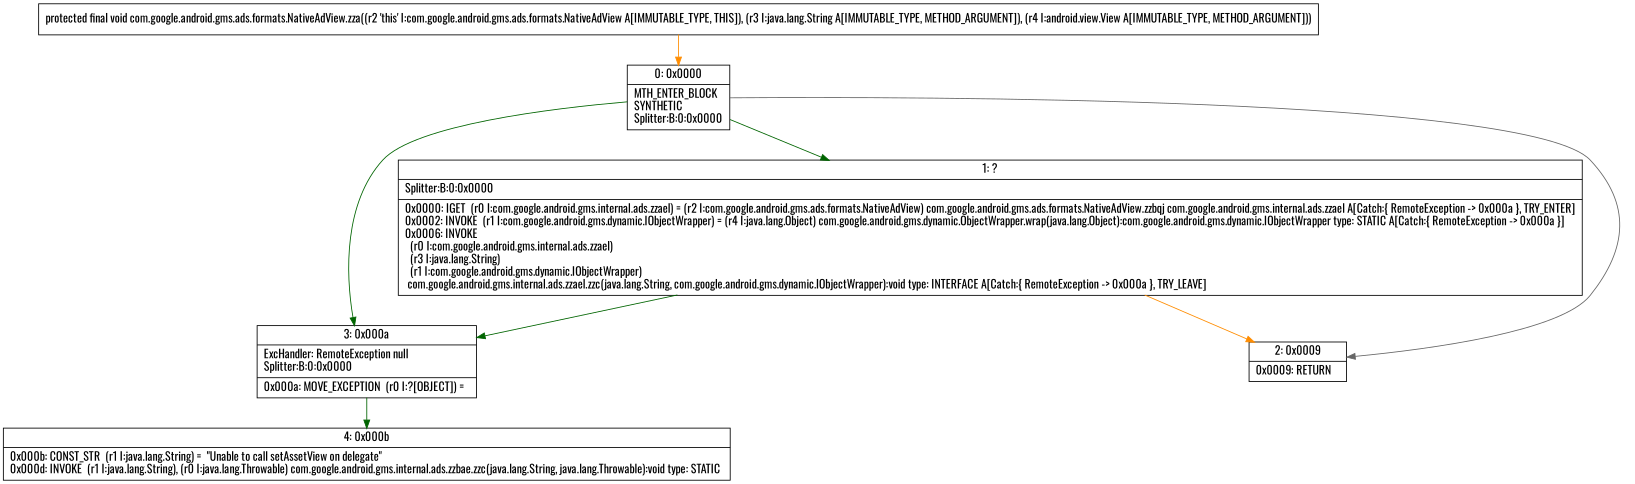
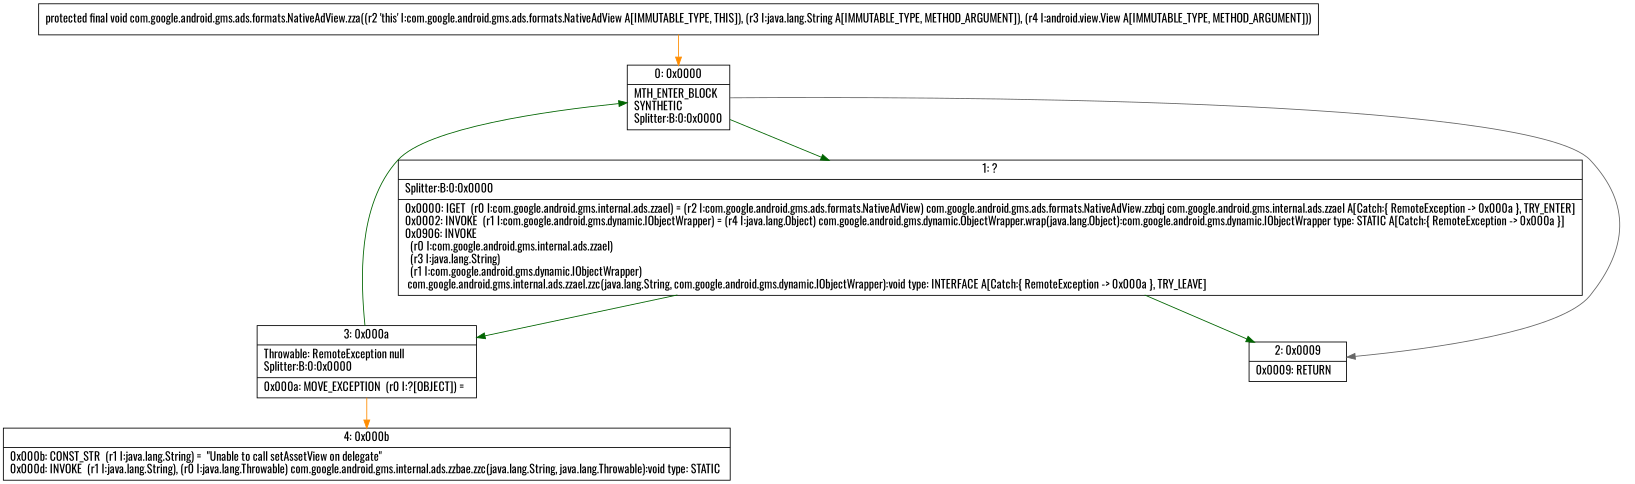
edge "0: 0x0000" -> "3: 0x000a": reversed
node "1: ?": text "0x0006: INVOKE" -> "0x0906: INVOKE"
edge "1: ?" -> "2: 0x0009": color darkorange -> darkgreen
node "3: 0x000a": text "ExcHandler: RemoteException null" -> "Throwable: RemoteException null"
edge "3: 0x000a" -> "4: 0x000b": color darkgreen -> darkorange
